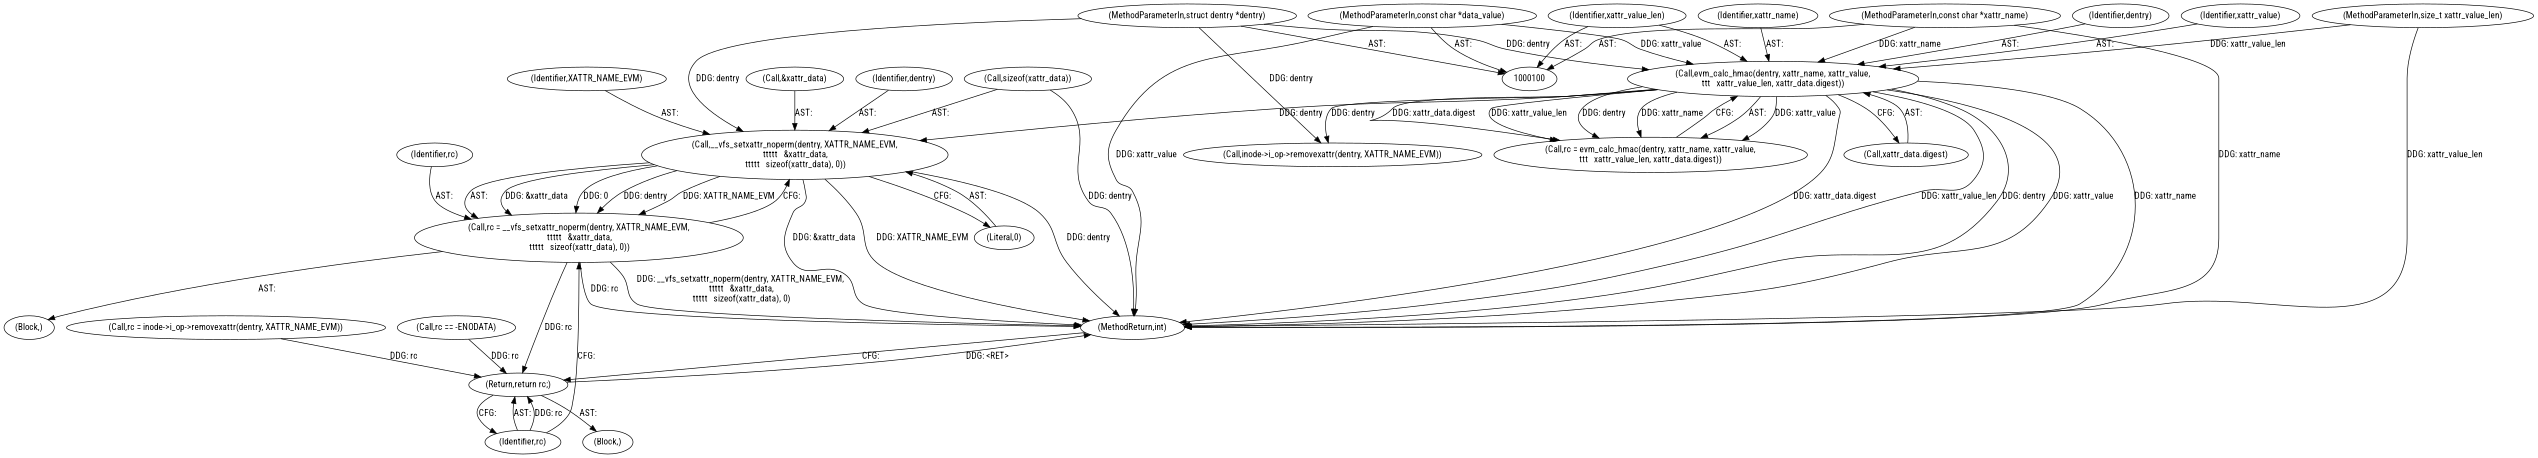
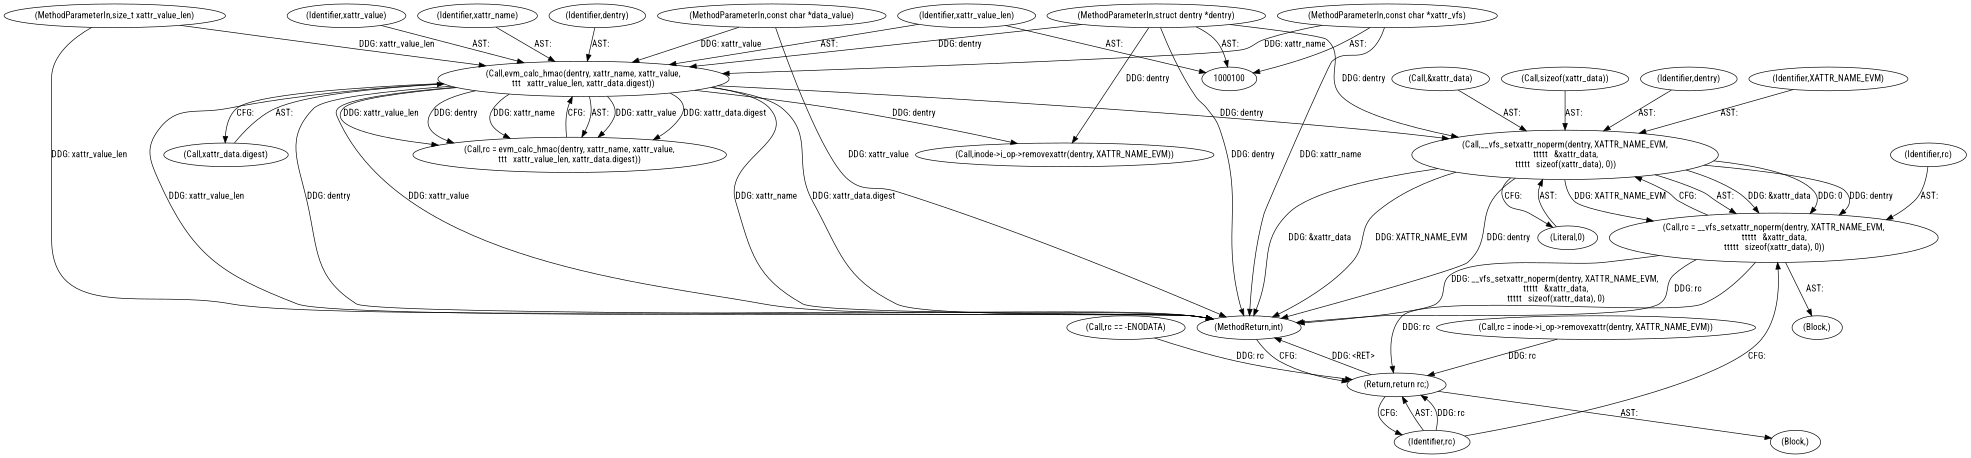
node "(MethodParameterIn,const char *xattr_name)": label "(MethodParameterIn,const char *xattr_name)" -> "(MethodParameterIn,const char *xattr_vfs)"
edge "(MethodParameterIn,const char *data_value)" -> "1000100": removed, label "AST:"
edge "(Call,sizeof(xattr_data))" -> "(MethodReturn,int)": now "(MethodParameterIn,struct dentry *dentry)" -> "(MethodReturn,int)"
